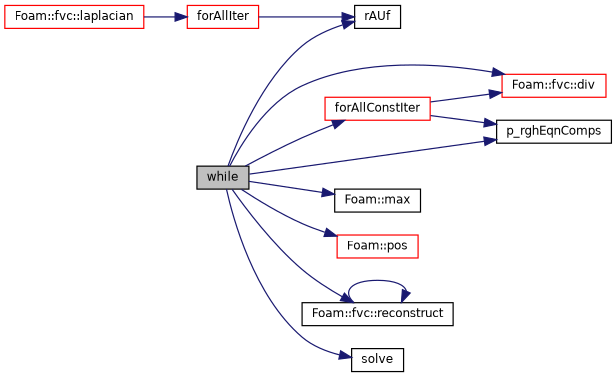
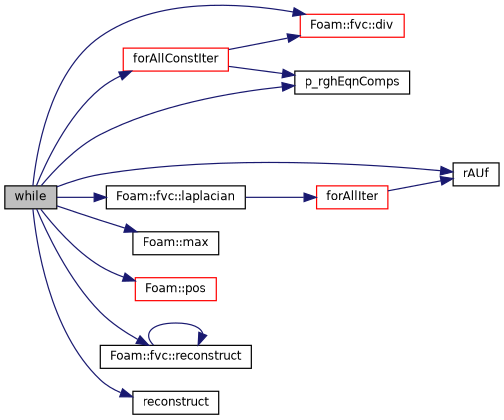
node "Foam::fvc::laplacian": color red -> black
edge "while" -> "Foam::fvc::laplacian": added
node "solve": label "solve" -> "reconstruct"
